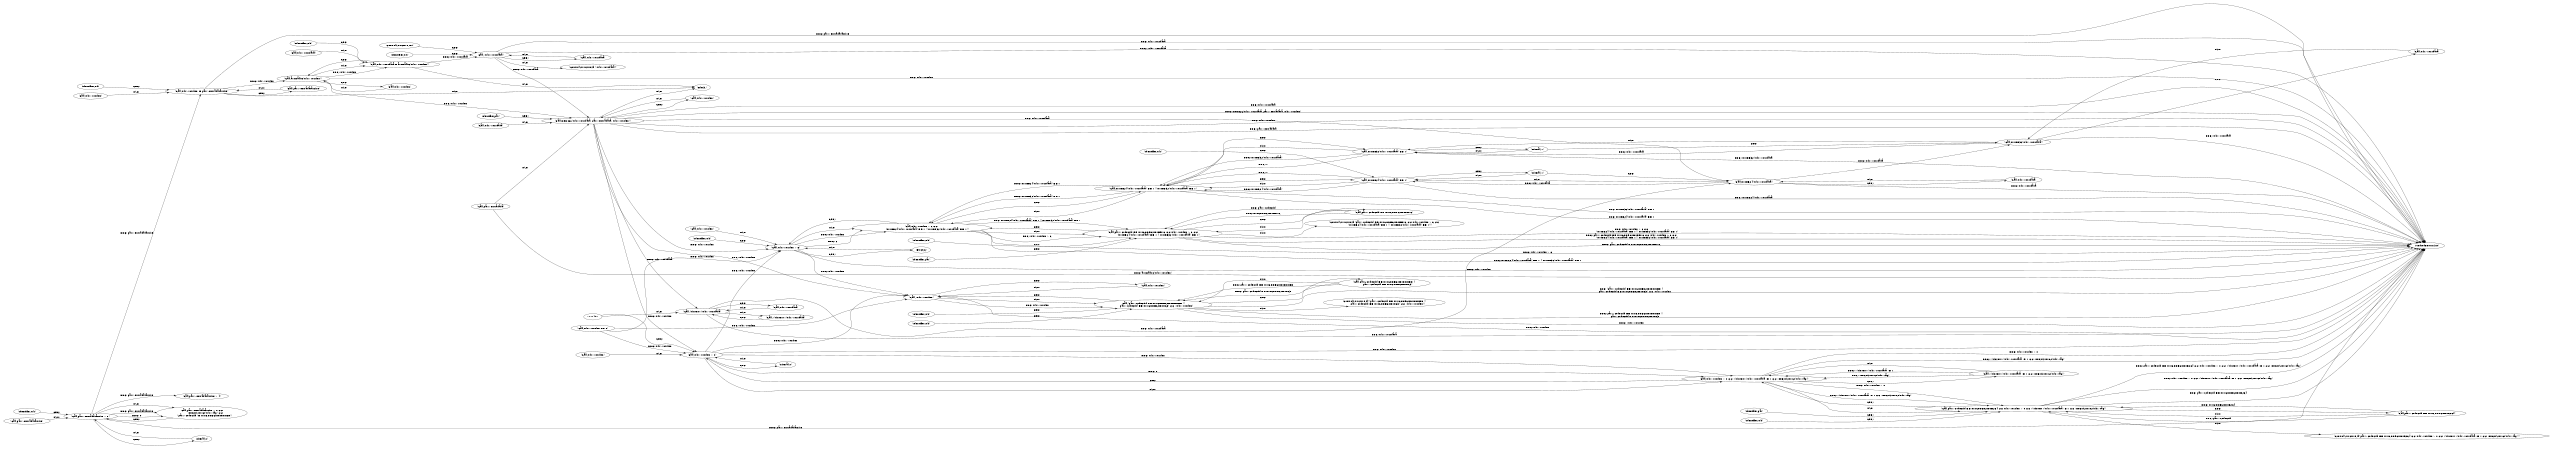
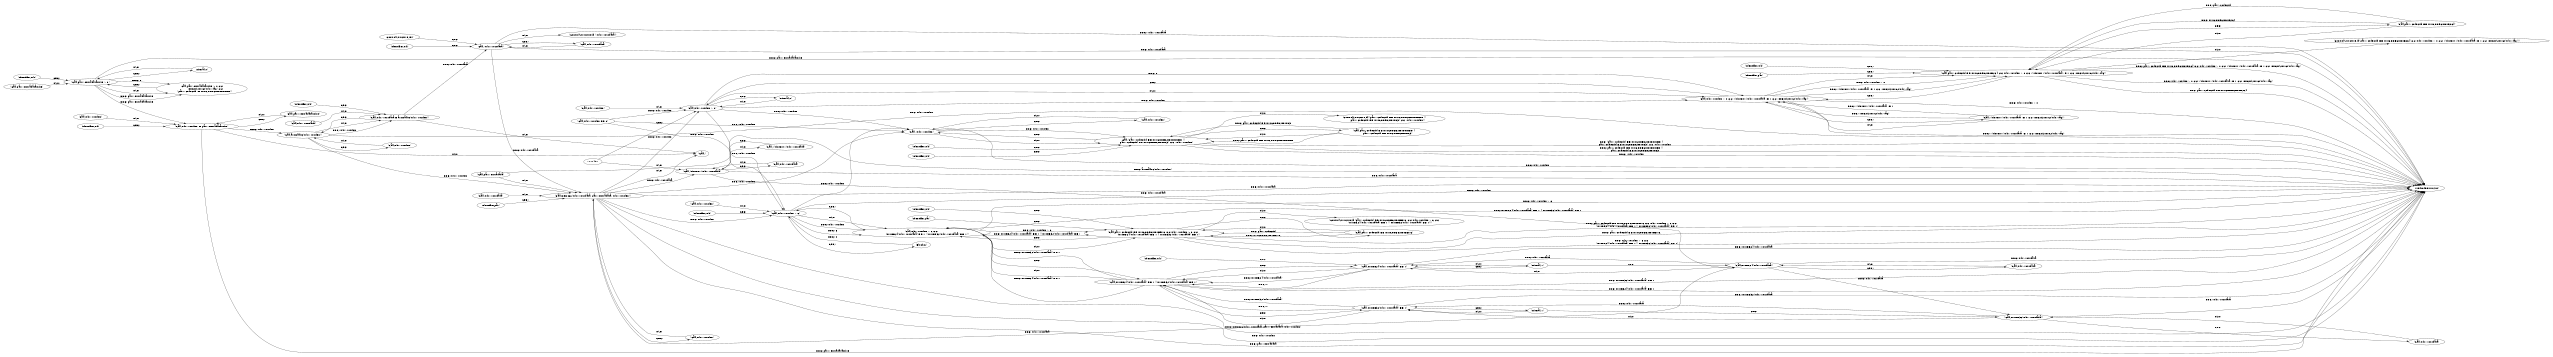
node "(Block,)": label "(Block,)" -> "(Call,)"
edge "(Block,6)" -> "(Call,trk->vos_len > 6)": label "AST: " -> "DDG: 0"
edge "(Call,trk->vos_len > 0)" -> "(MethodReturn,int)": removed, label "DDG: trk->vos_len"
node "(Call,par->extradata_size > 4)": removed
